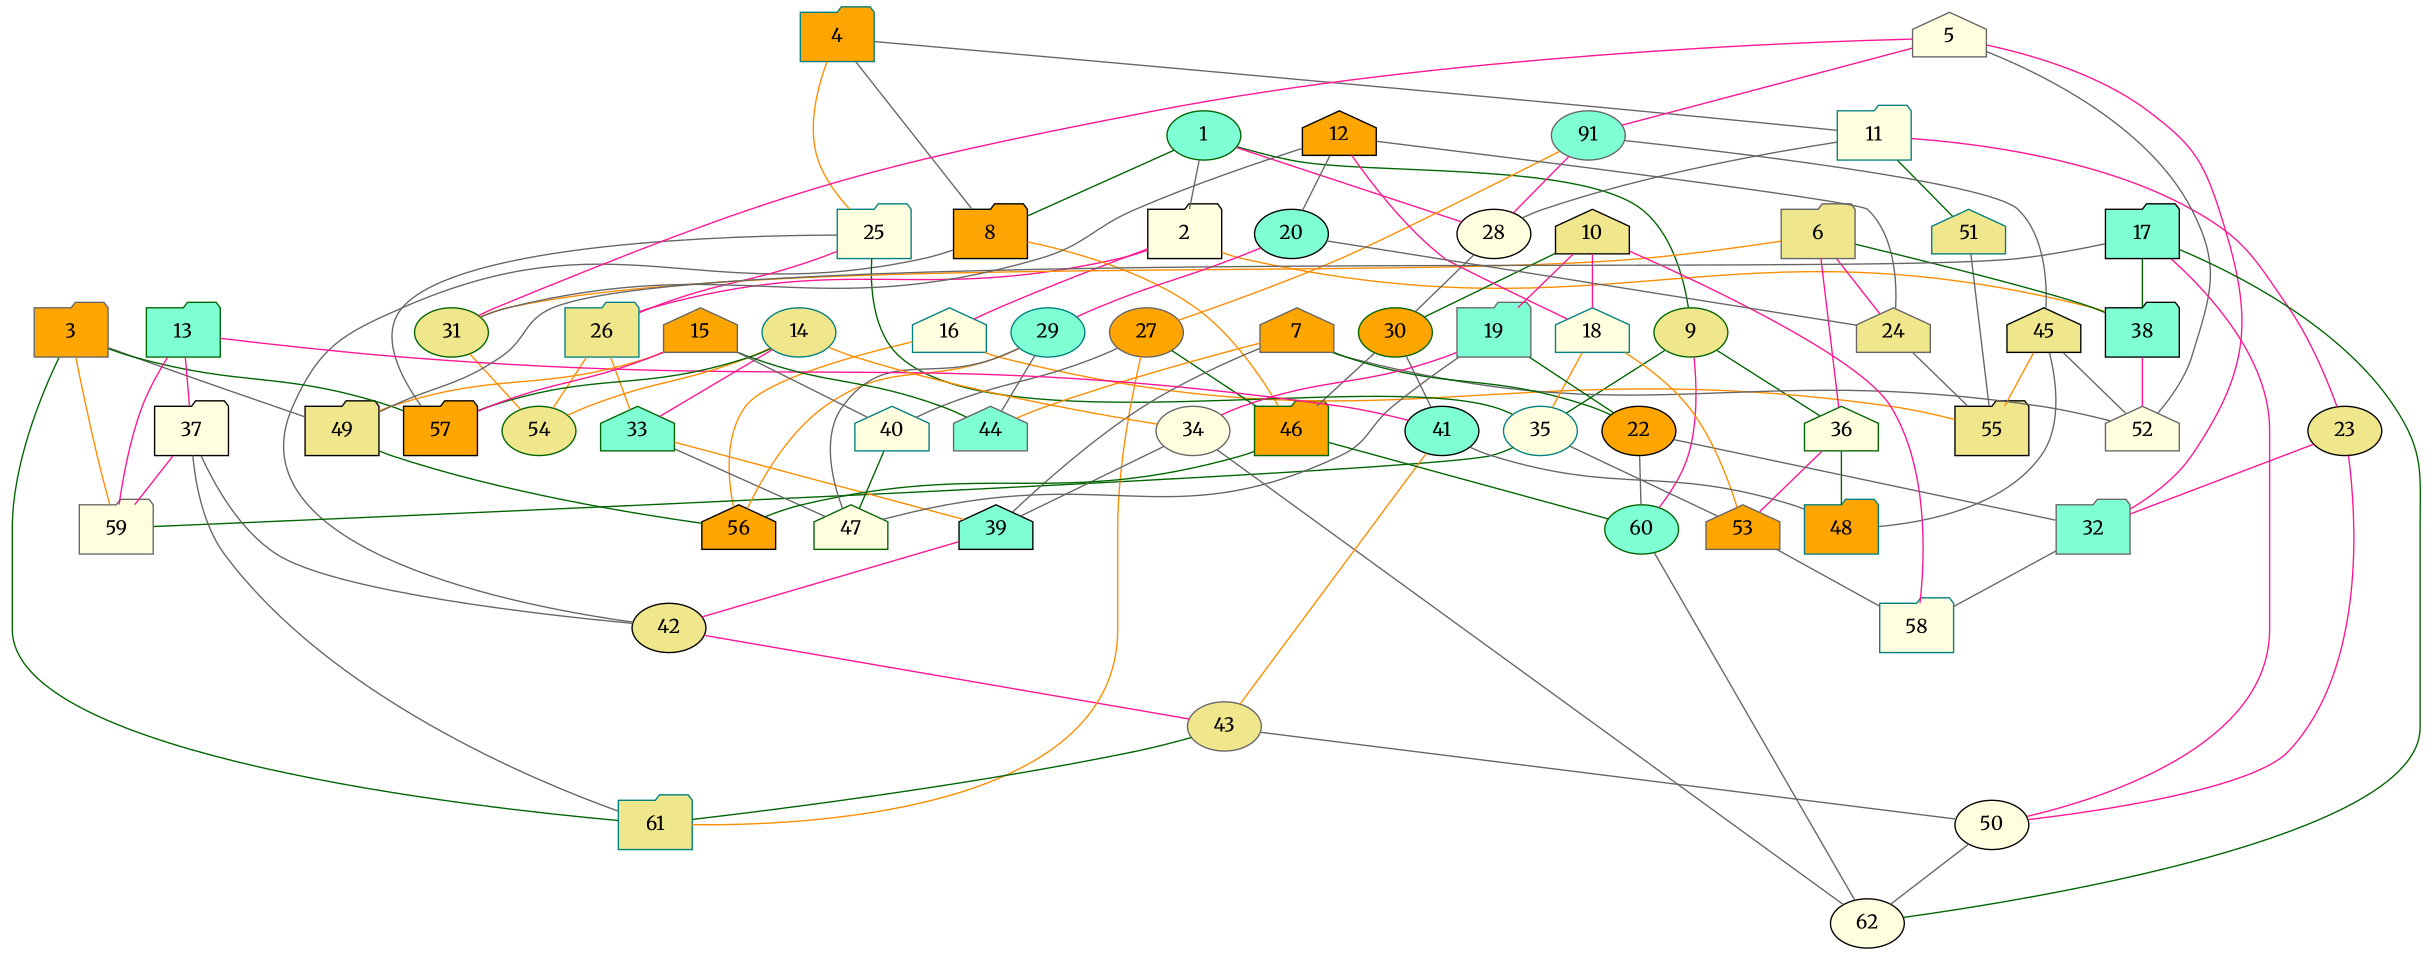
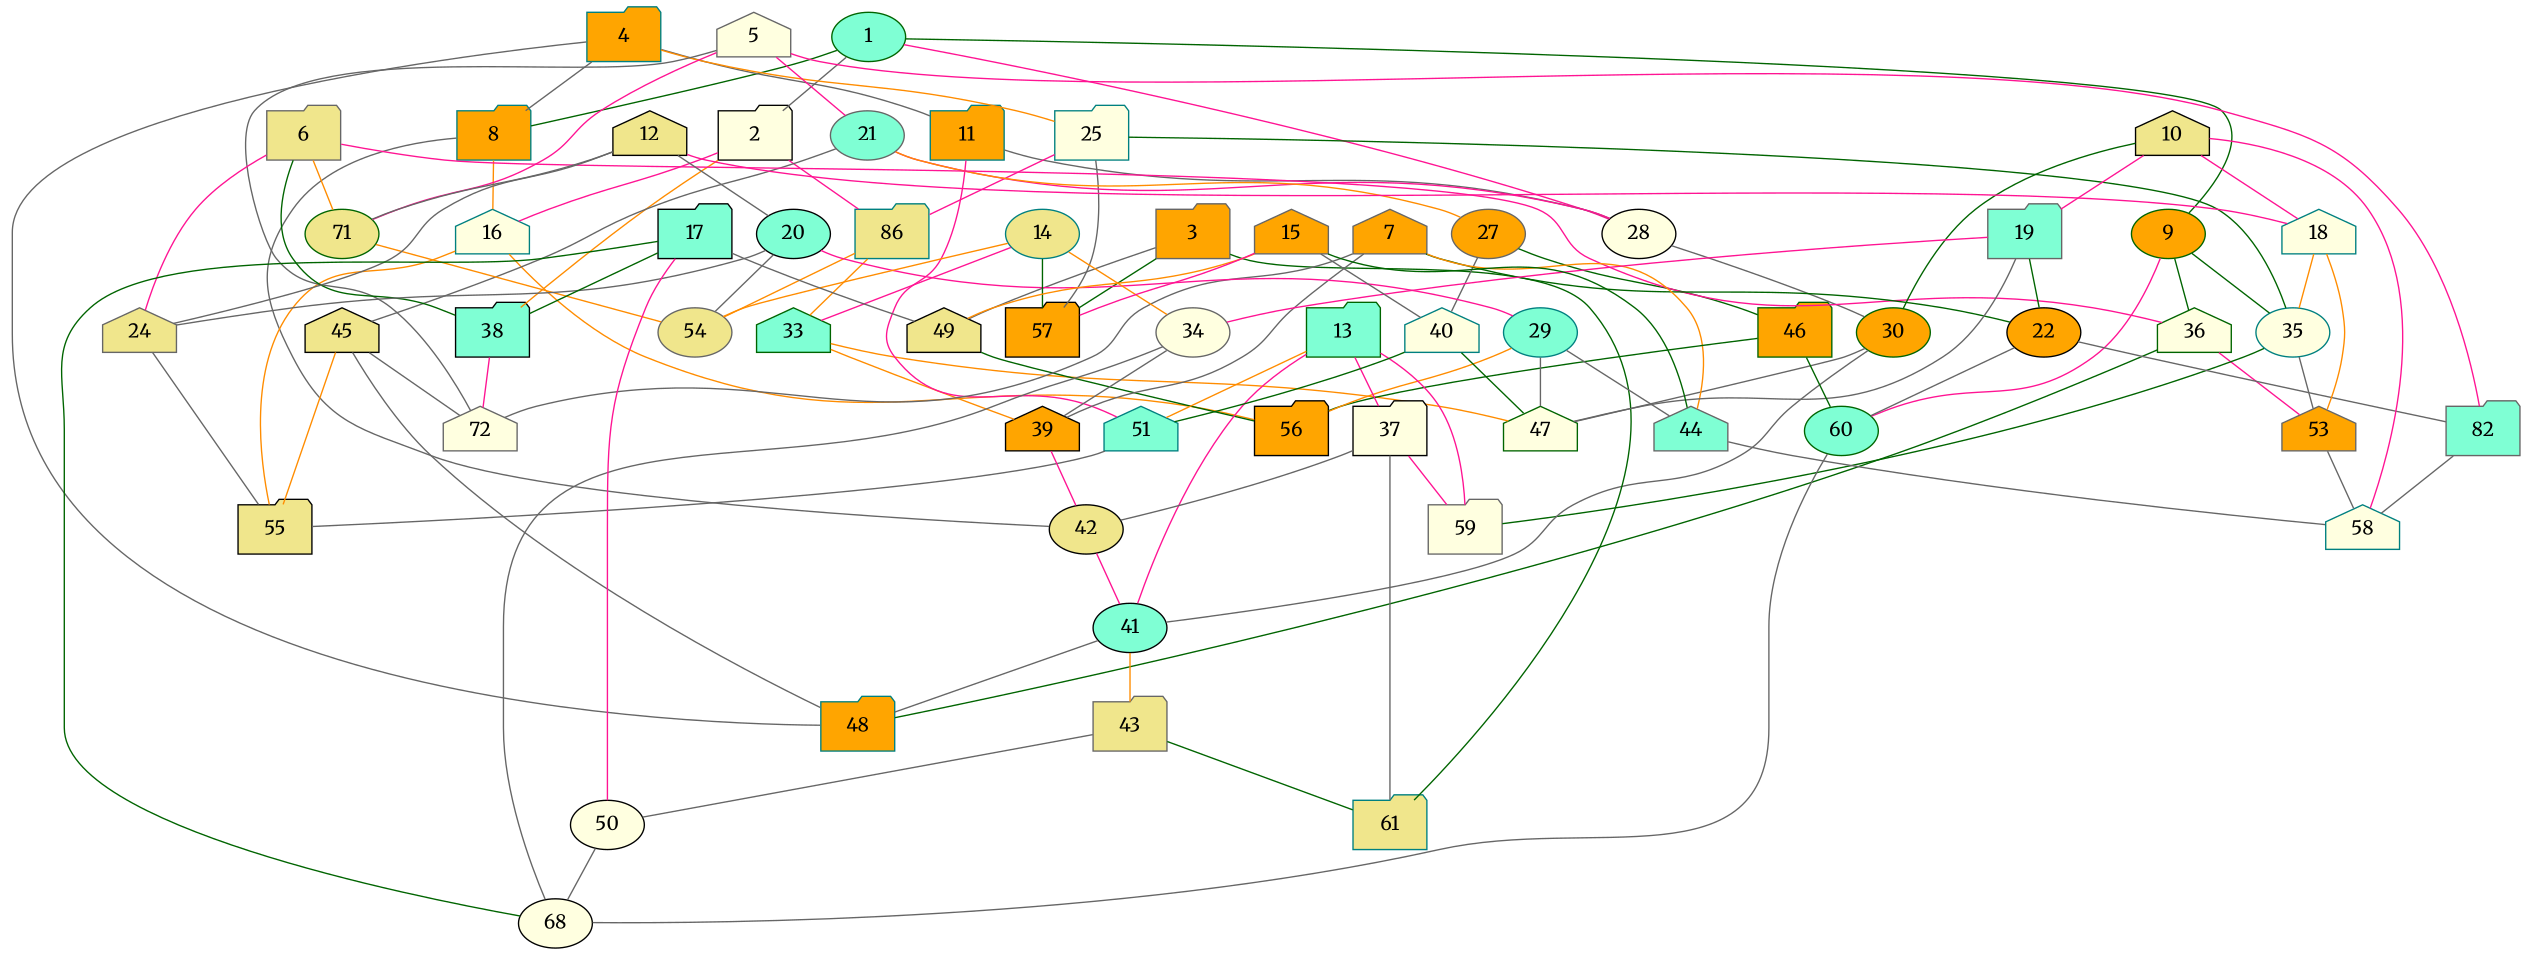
node "12": fillcolor orange -> khaki
node "91": label "91" -> "21"
node "11": fillcolor lightyellow -> orange
edge "11" -- "51": color darkgreen -> deeppink
node "8": color black -> teal
node "51": fillcolor khaki -> aquamarine
edge "20" -- "54": added
edge "8" -- "46": now "8" -- "16"
node "31": label "31" -> "71"
node "26": label "26" -> "86"
node "9": fillcolor khaki -> orange
edge "30" -- "46": now "30" -- "47"
edge "13" -- "51": added
edge "40" -- "51": added
edge "3" -- "59": removed
node "49": shape folder -> house
node "54": color darkgreen -> gray40
node "52": label "52" -> "72"
node "23": removed
edge "4" -- "48": added
edge "33" -- "47": color gray40 -> darkorange
edge "44" -- "58": added
node "56": shape house -> folder
node "39": fillcolor aquamarine -> orange
node "32": label "32" -> "82"
node "58": shape folder -> house
edge "42" -- "43": now "42" -- "41"
node "43": shape ellipse -> folder
edge "27" -- "61": removed
node "62": label "62" -> "68"
